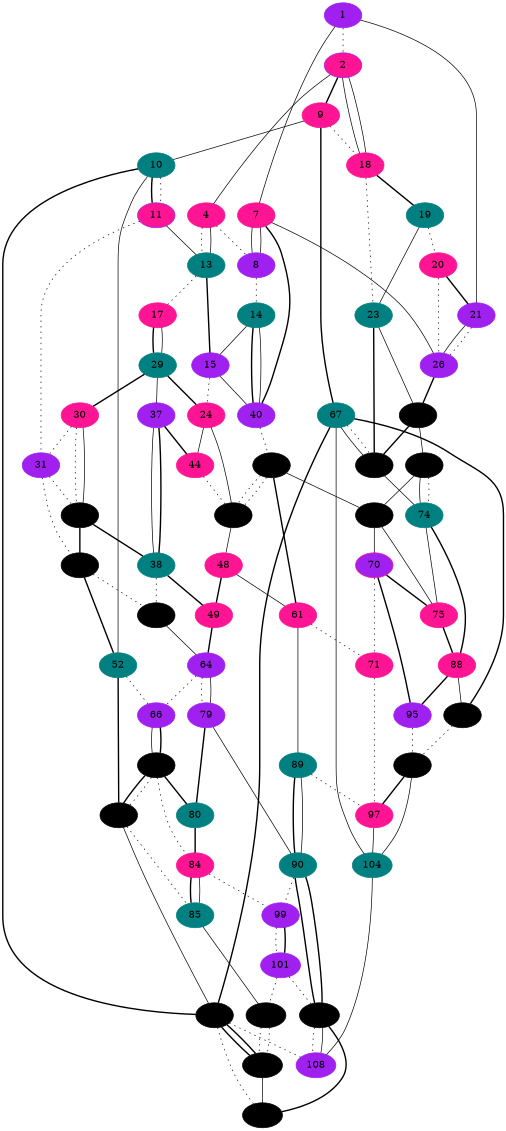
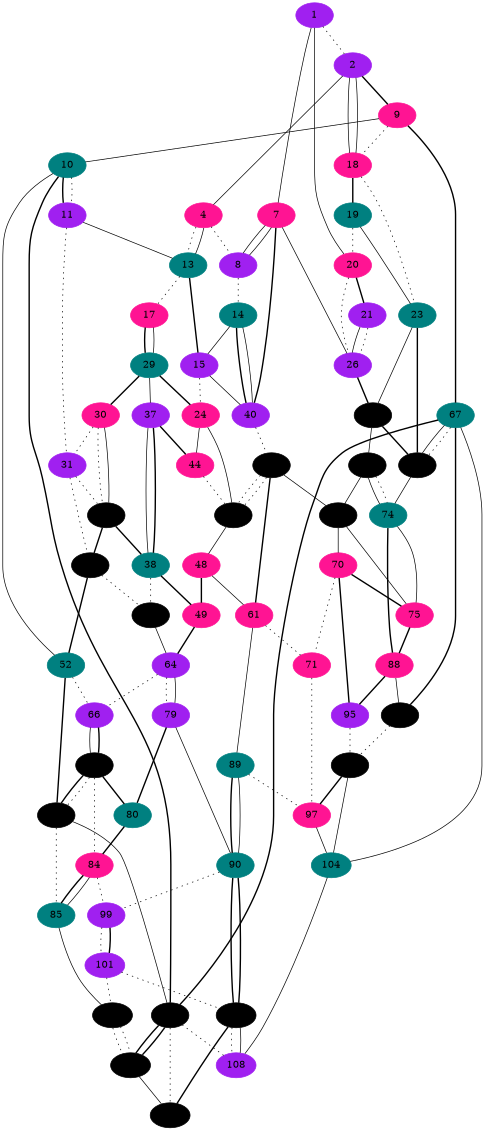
node "2": fillcolor deeppink -> purple
edge "1" -- "21": now "1" -- "20"
node "11": fillcolor deeppink -> purple
node "70": fillcolor purple -> deeppink
